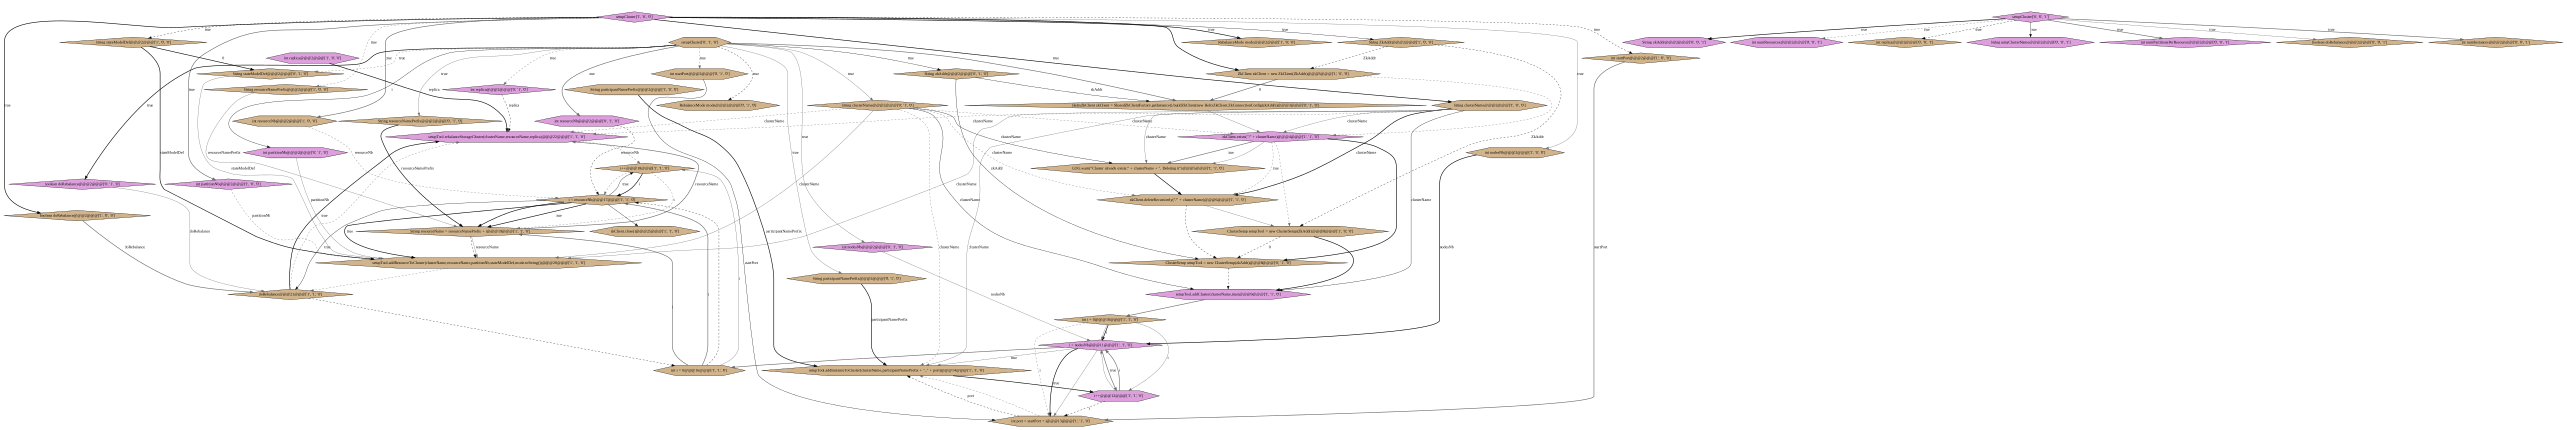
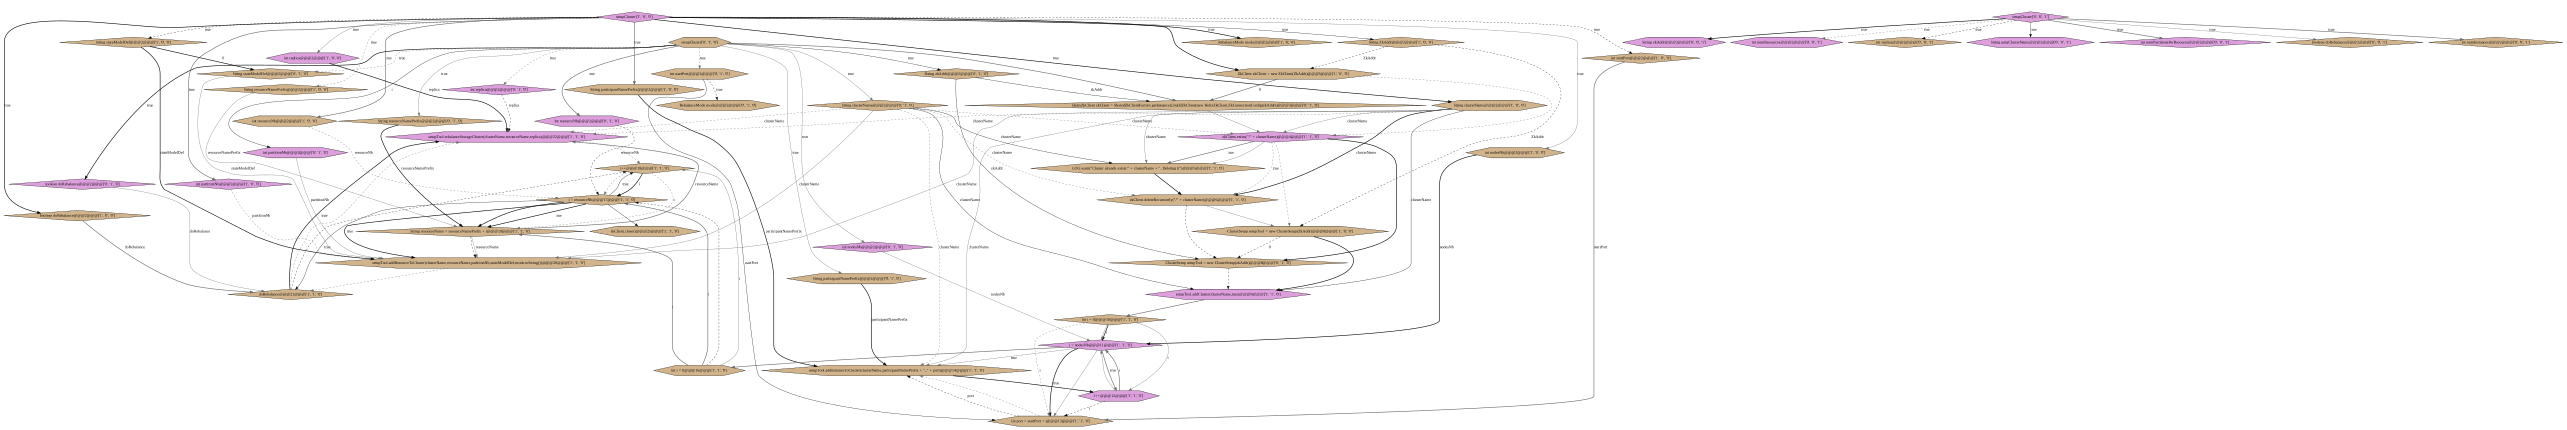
edge "setupCluster['1', '0', '0']" -> "int replica@@@2@@@['1', '0', '0']": added, label "true"
edge "setupCluster['1', '0', '0']" -> "String participantNamePrefix@@@2@@@['1', '0', '0']": added, label "true"
edge "setupCluster['0', '1', '0']" -> "RebalanceMode mode@@@2@@@['0', '1', '0']": now "int startPort@@@2@@@['0', '1', '0']" -> "RebalanceMode mode@@@2@@@['0', '1', '0']"
edge "doRebalance@@@21@@@['1', '1', '0']" -> "int i = 0@@@16@@@['1', '1', '0']": now "doRebalance@@@21@@@['1', '1', '0']" -> "i++@@@18@@@['1', '1', '0']"
